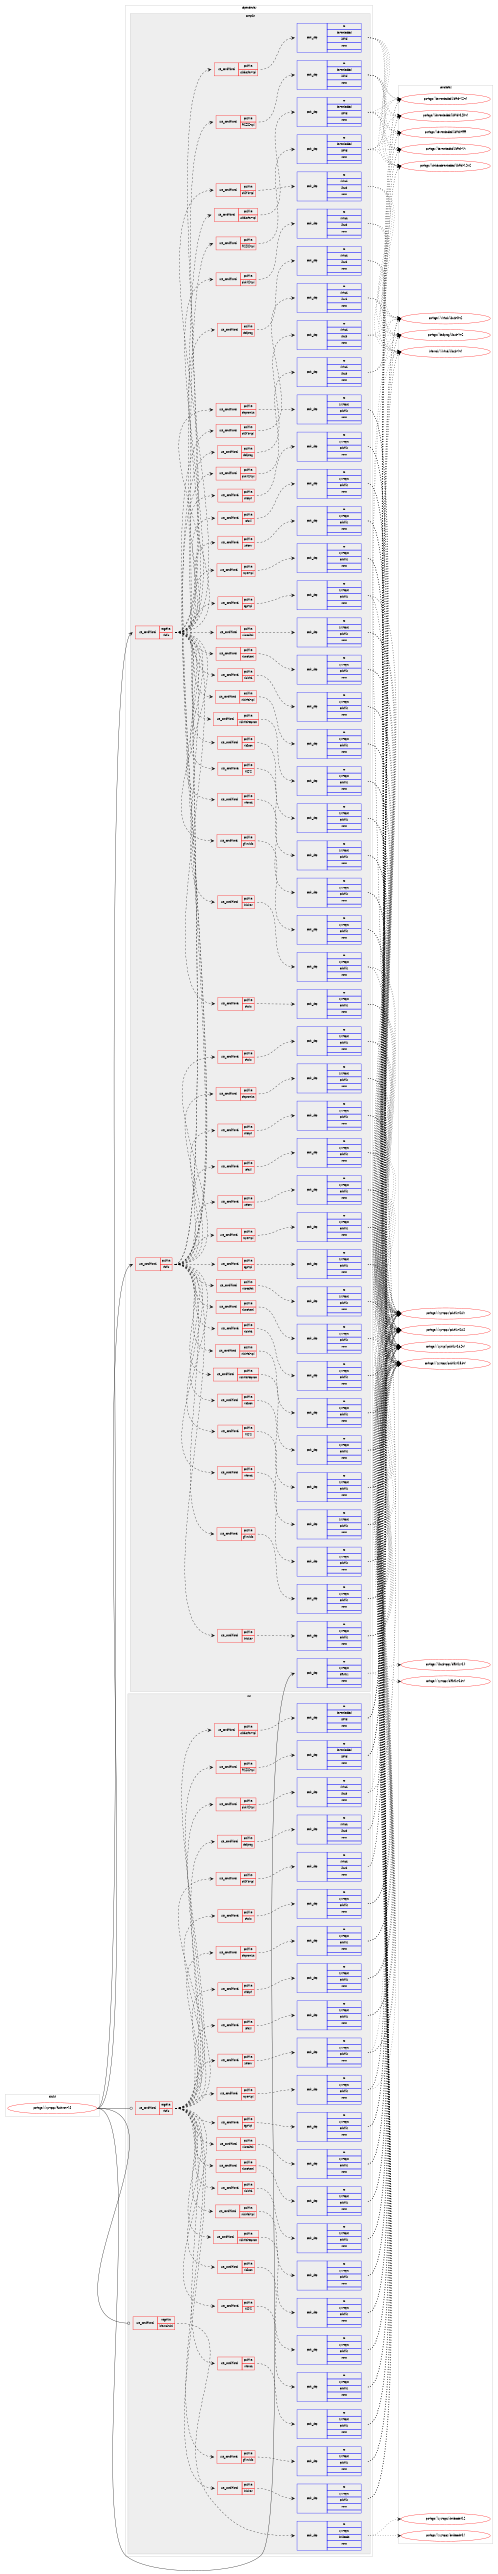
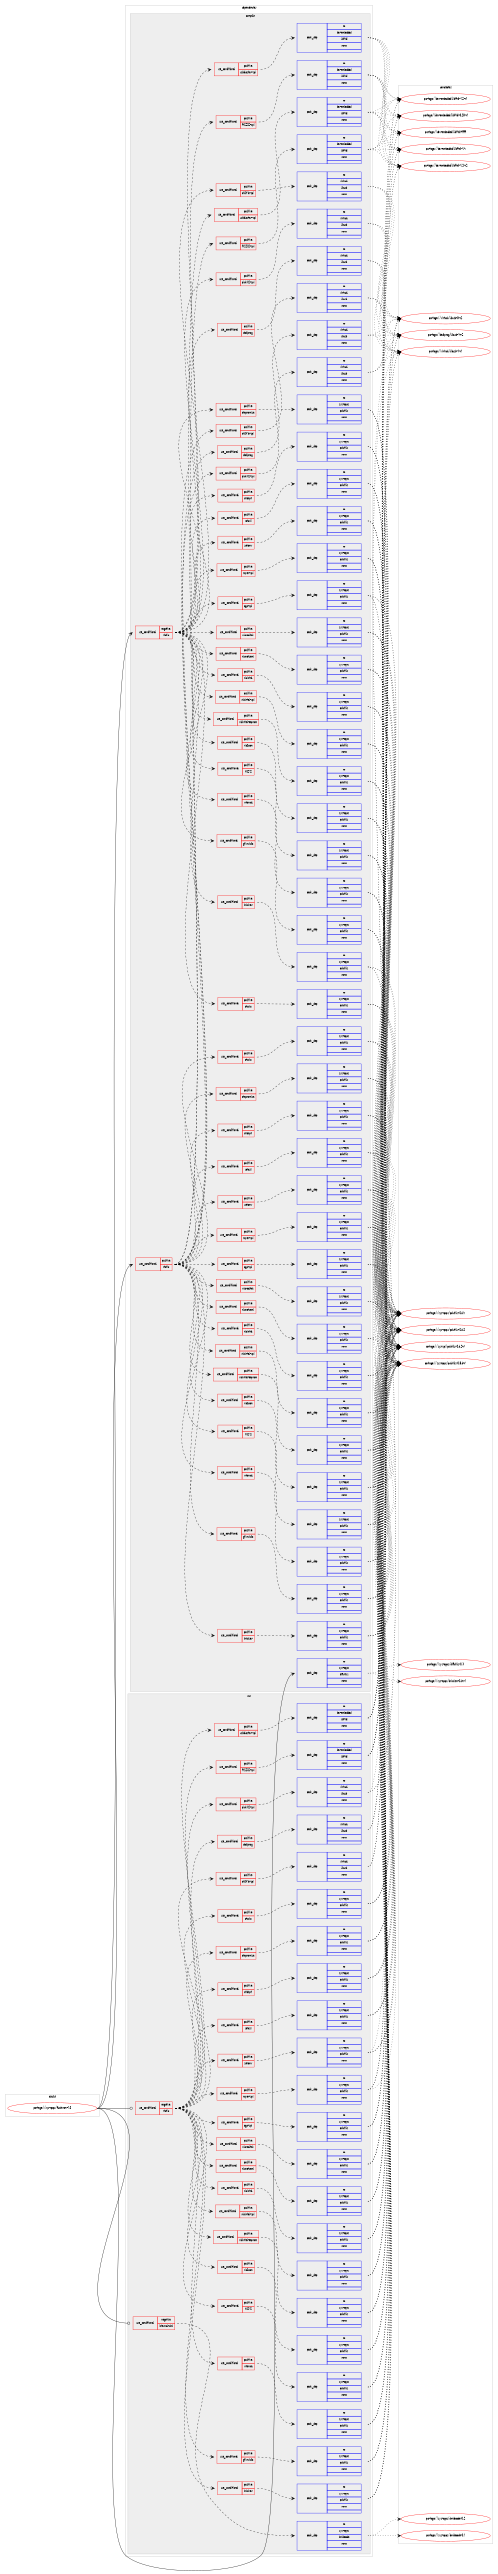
node "portage://dmidecode-embedded/libftdi-1.2-r2": label "portage://dmidecode-embedded/libftdi-1.2-r2" -> "portage://dev-embedded/libftdi-1.2-r2"
node "internal://virtual/libusb-1-r1": label "internal://virtual/libusb-1-r1" -> "portage://virtual/libusb-1-r1"
node "portage://libusb-apps/diffutils-3.7": label "portage://libusb-apps/diffutils-3.7" -> "portage://sys-apps/diffutils-3.7"
node "portage://sys-apps/diffutils-3.6-r1": label "portage://sys-apps/diffutils-3.6-r1" -> "portage://sys-apps/drkaiser-3.6-r1"
